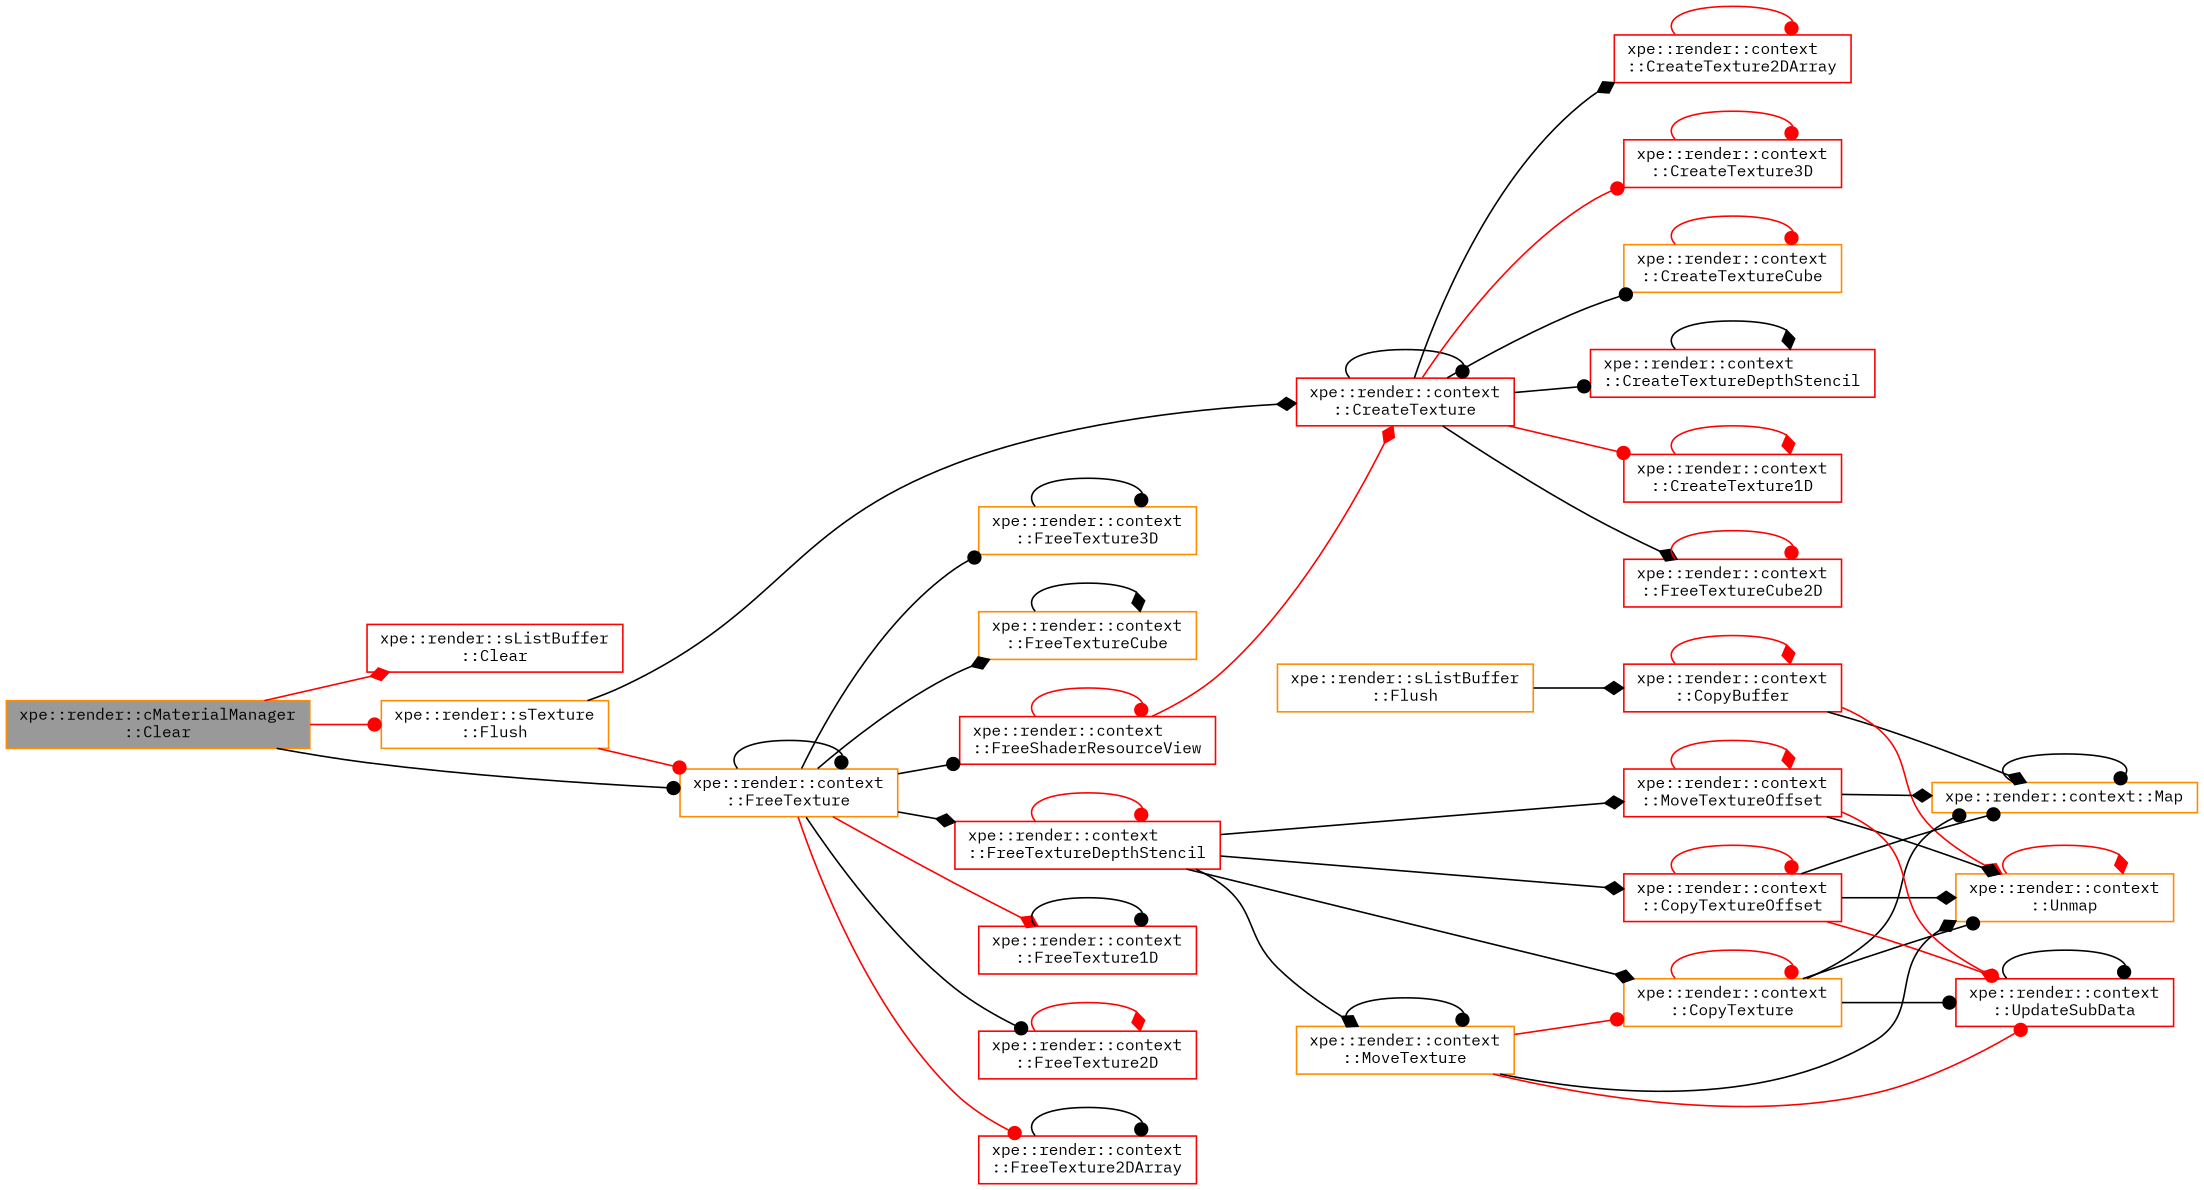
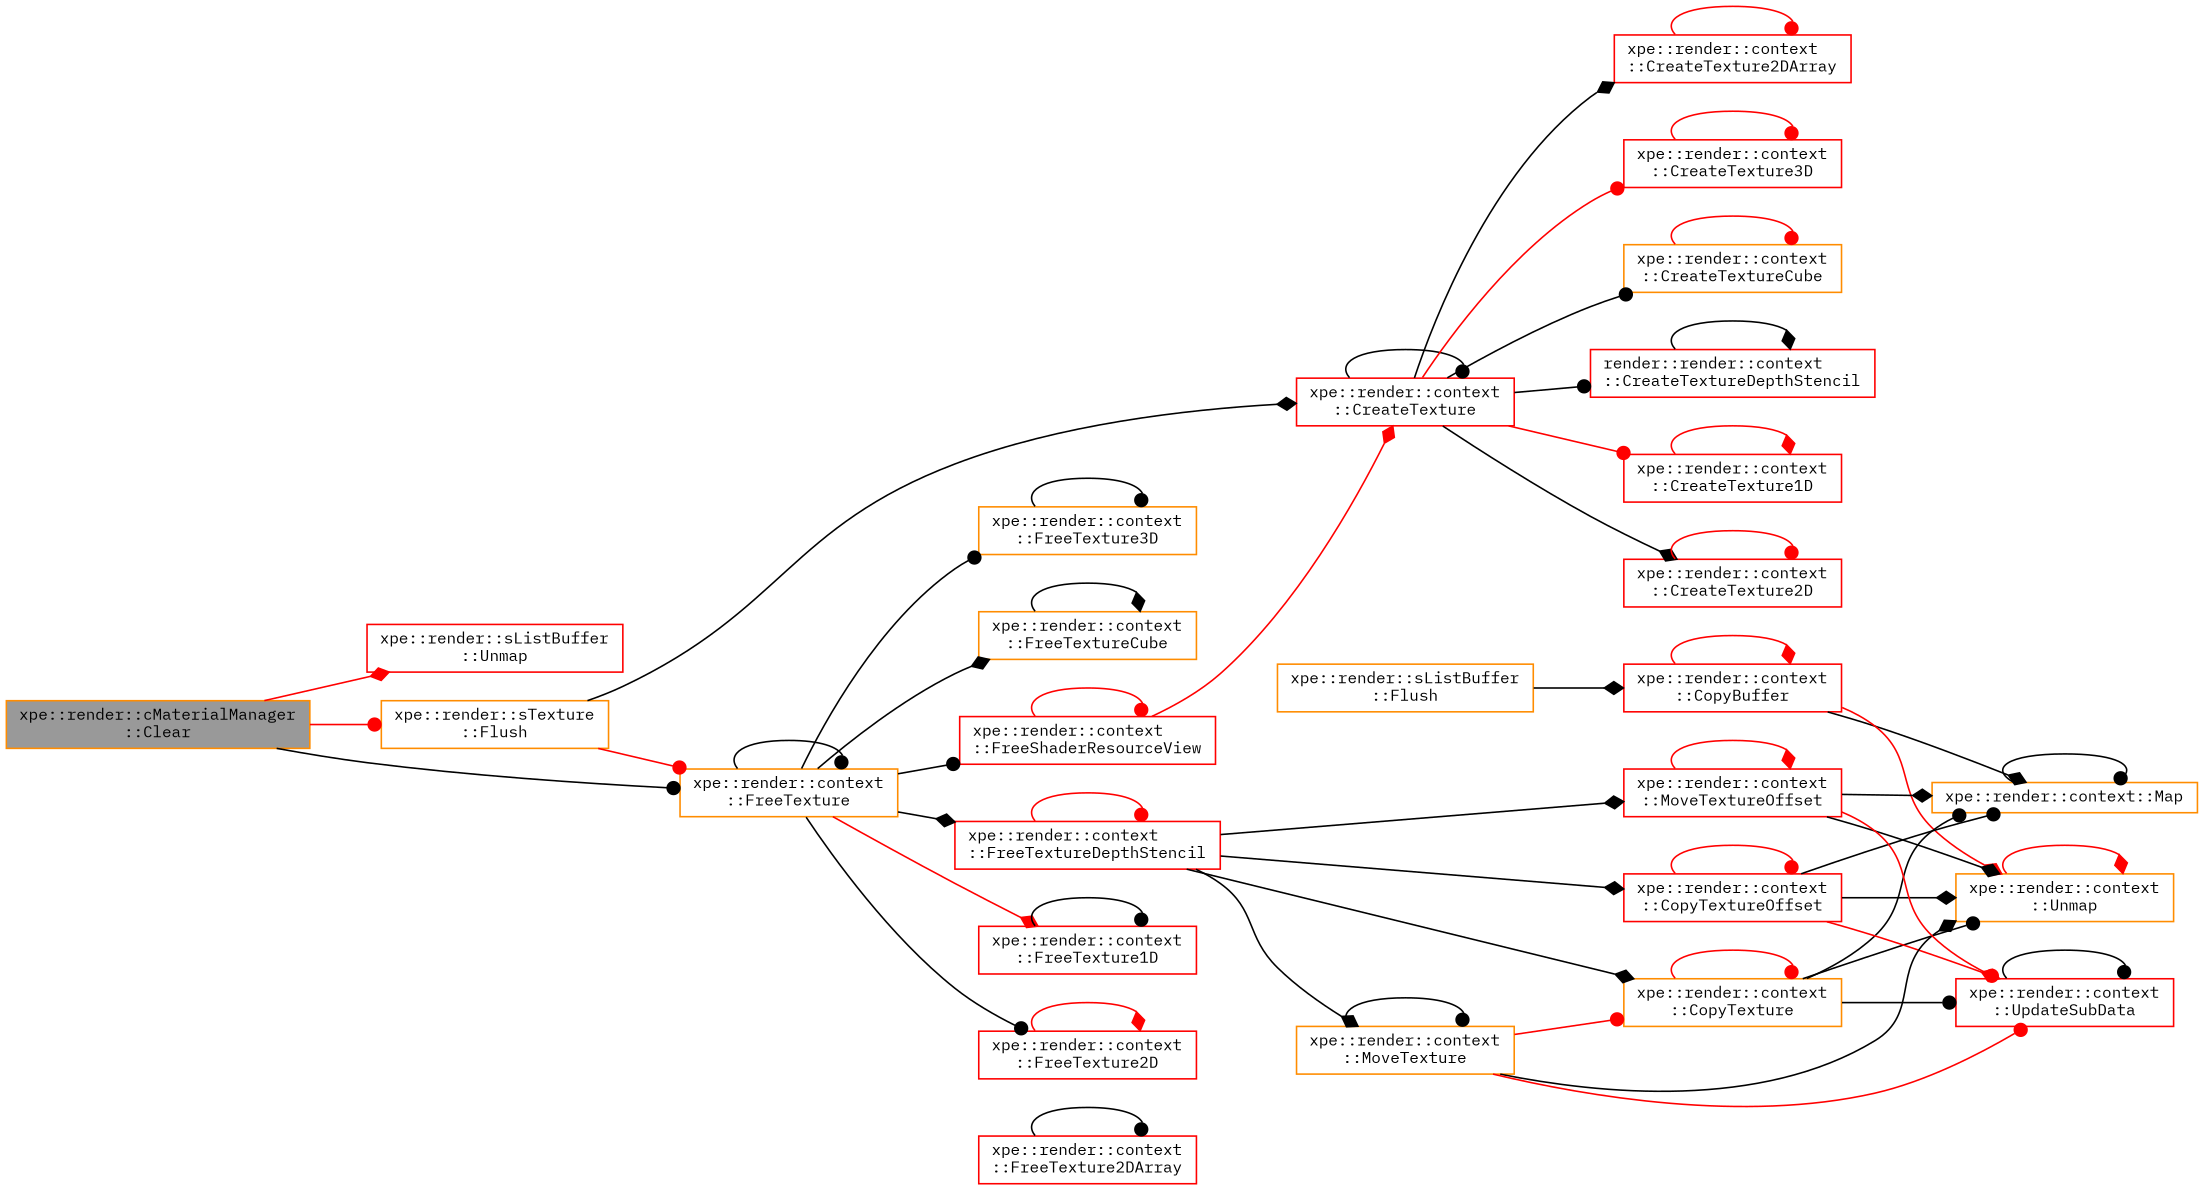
node "xpe::render::context ::CreateTextureDepthStencil": label "xpe::render::context ::CreateTextureDepthStencil" -> "render::render::context ::CreateTextureDepthStencil"
node "xpe::render::context ::FreeTextureCube2D": label "xpe::render::context ::FreeTextureCube2D" -> "xpe::render::context ::CreateTexture2D"
node "xpe::render::sListBuffer ::Clear": label "xpe::render::sListBuffer ::Clear" -> "xpe::render::sListBuffer ::Unmap"
edge "xpe::render::context ::FreeTexture" -> "xpe::render::context ::FreeTexture2DArray": removed
